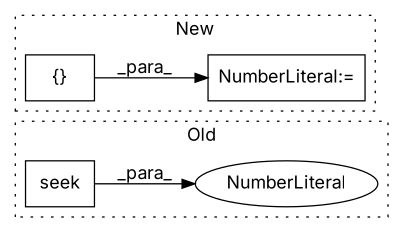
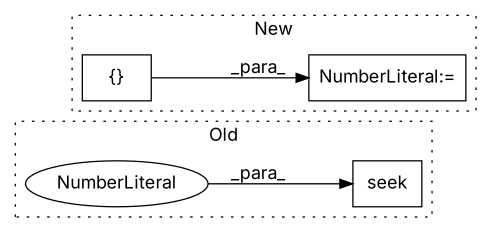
edge "seek" -> "NumberLiteral": reversed
